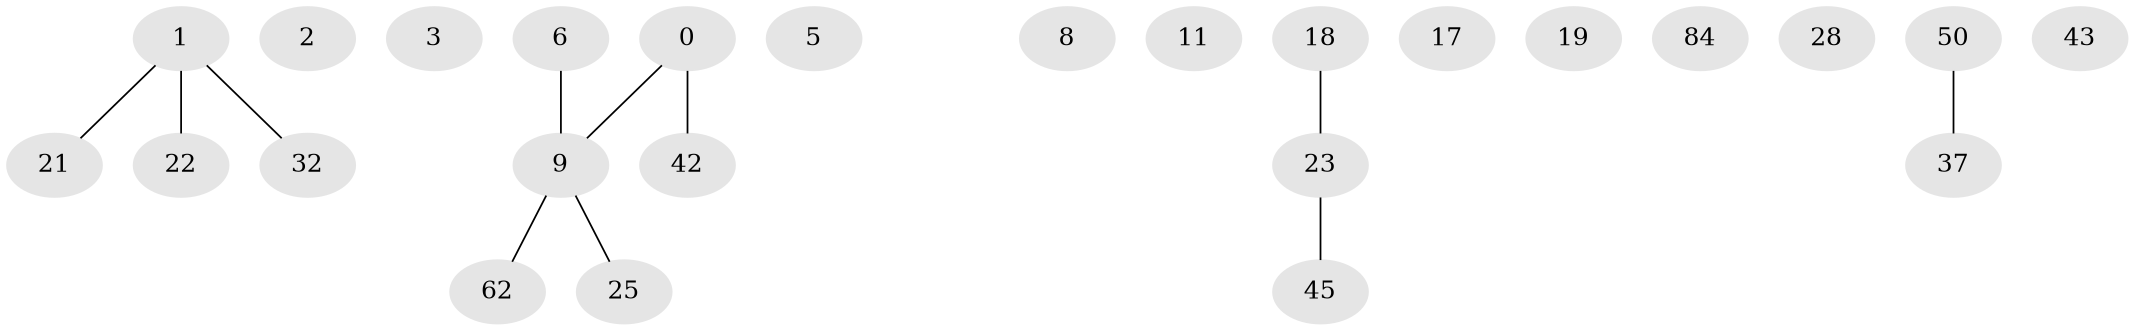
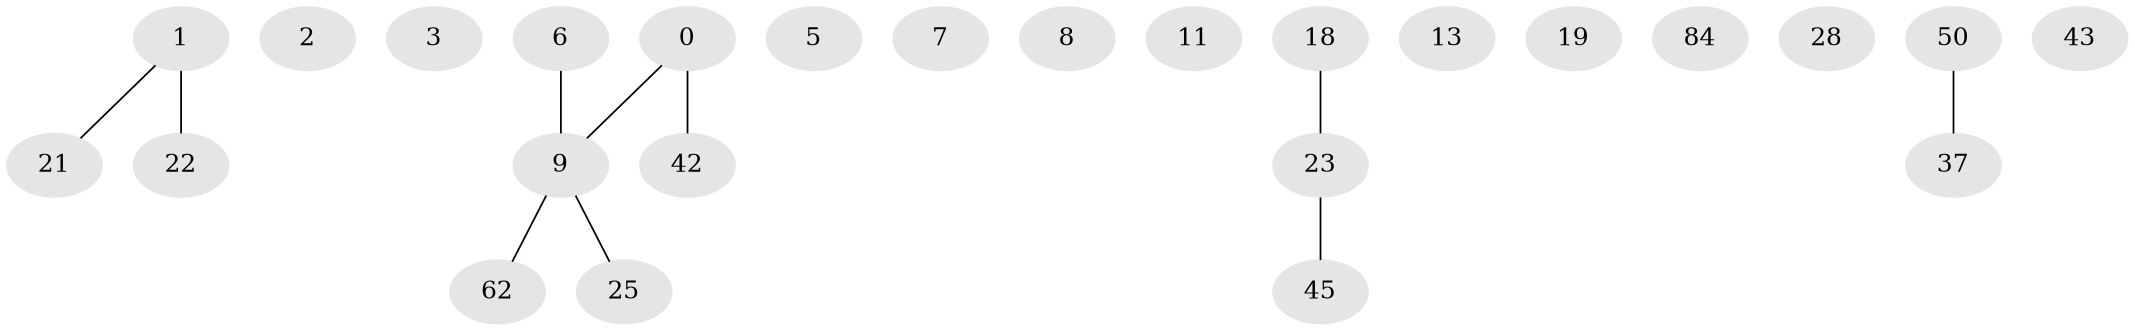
node "7": added
node "17": label "17" -> "13"
node "32": removed
